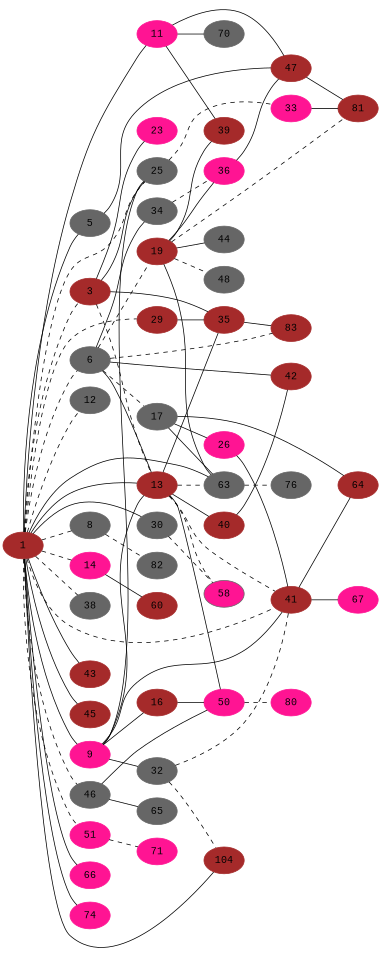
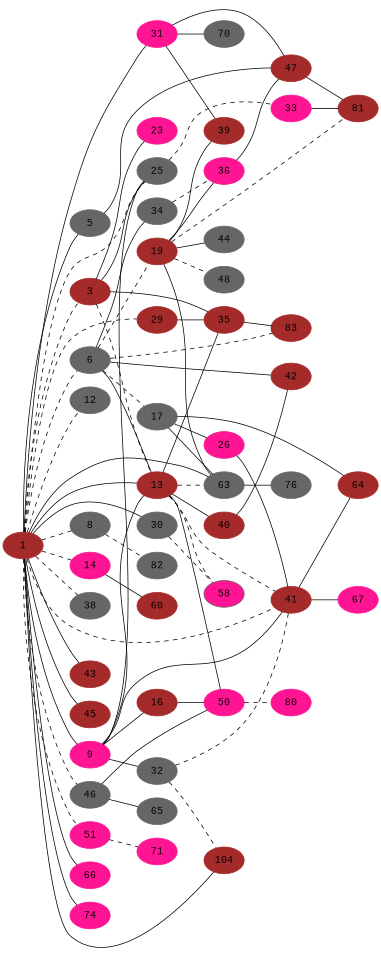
node "11": label "11" -> "31"
edge "63" -- "76": style dashed -> solid
